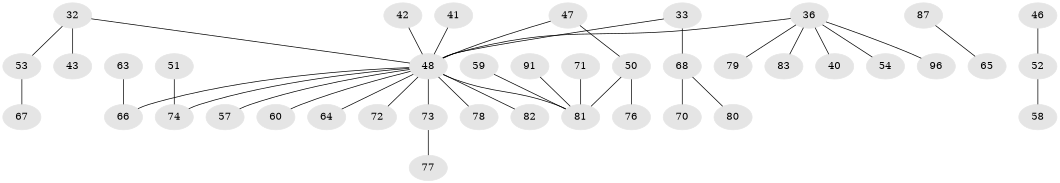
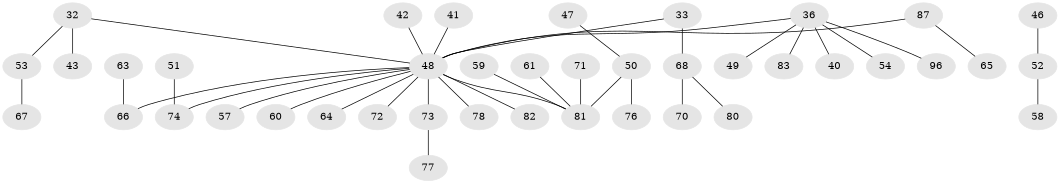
edge "47" -- "48": now "87" -- "48"
node "91": label "91" -> "61"
node "79": label "79" -> "49"
